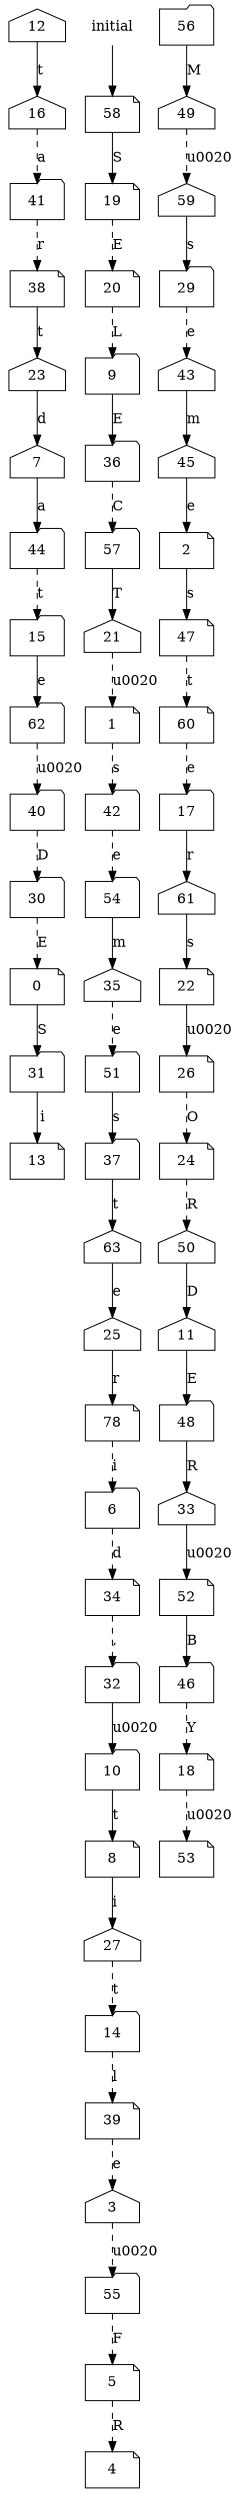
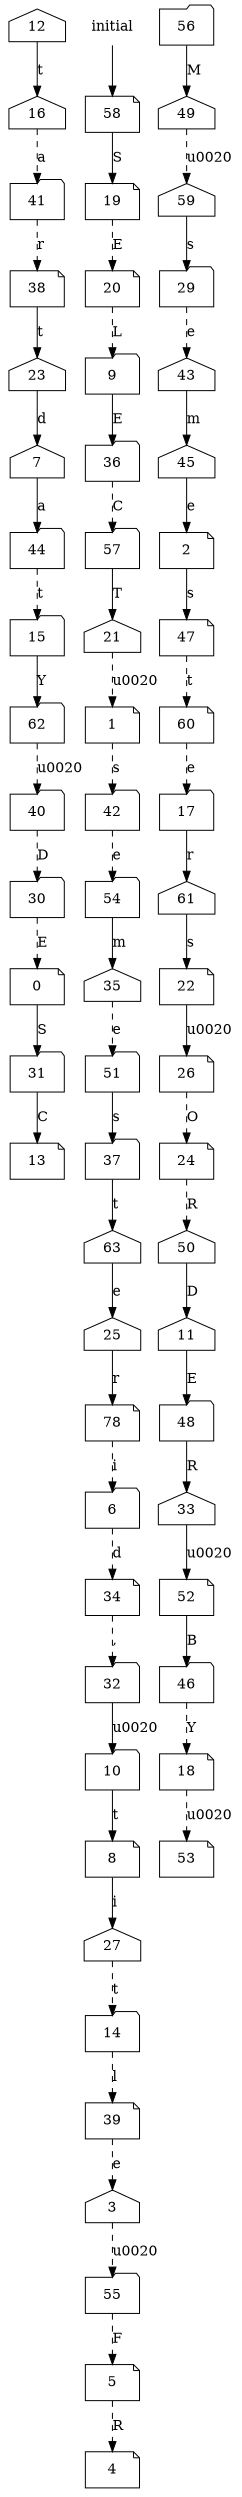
edge "15" -> "62": label "e" -> "Y"
edge "31" -> "13": label "i" -> "C"
